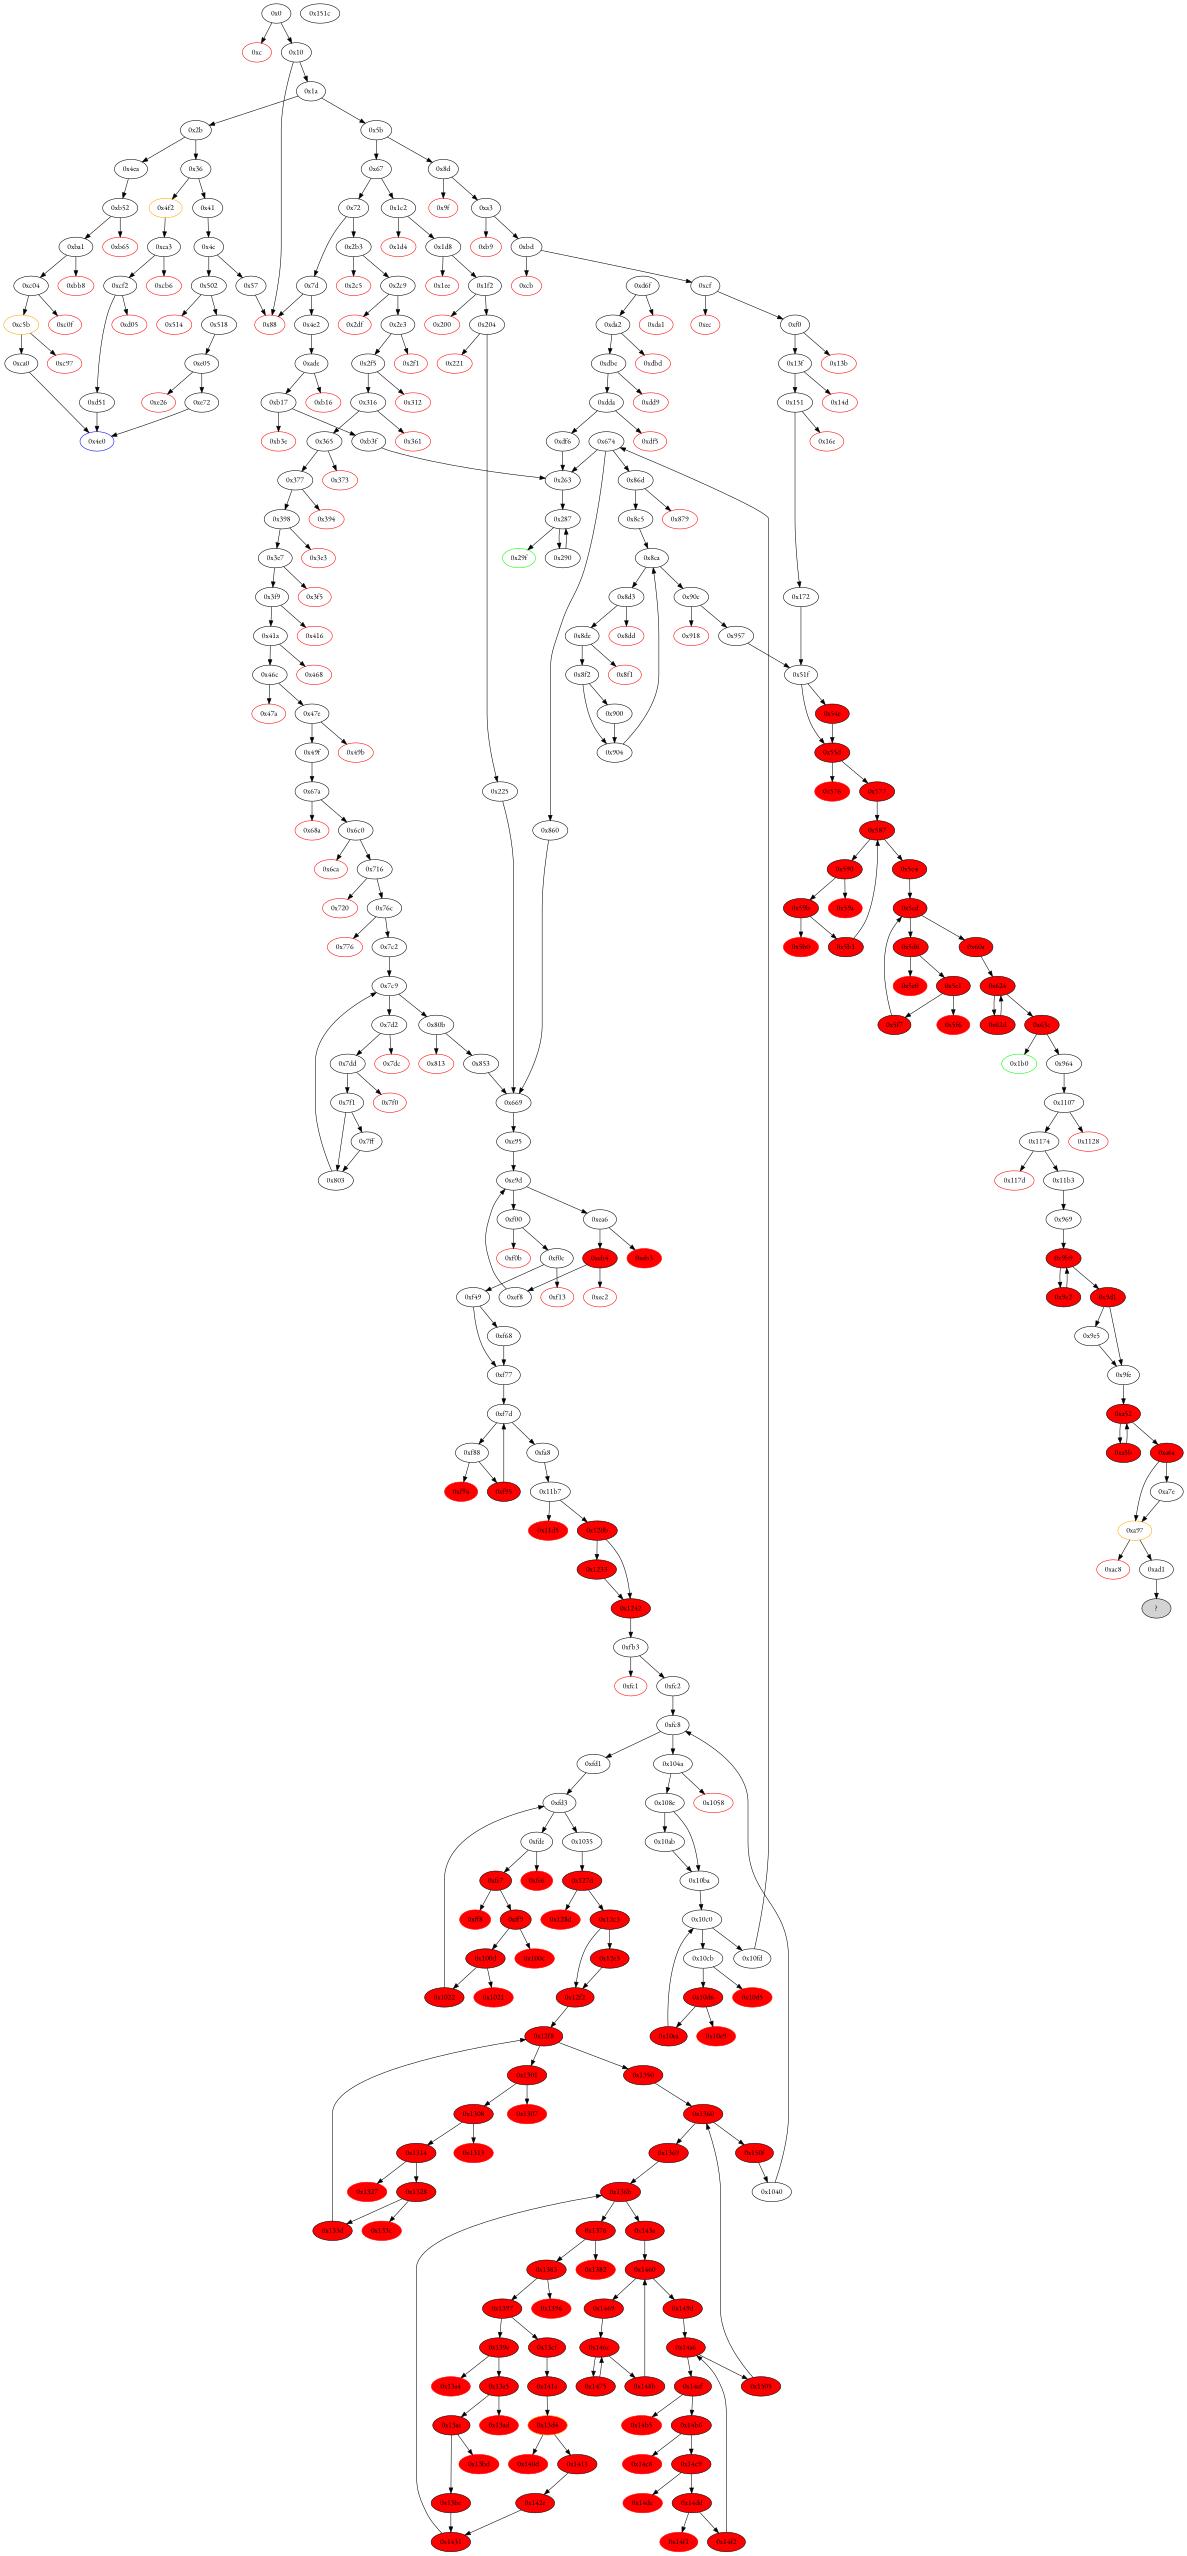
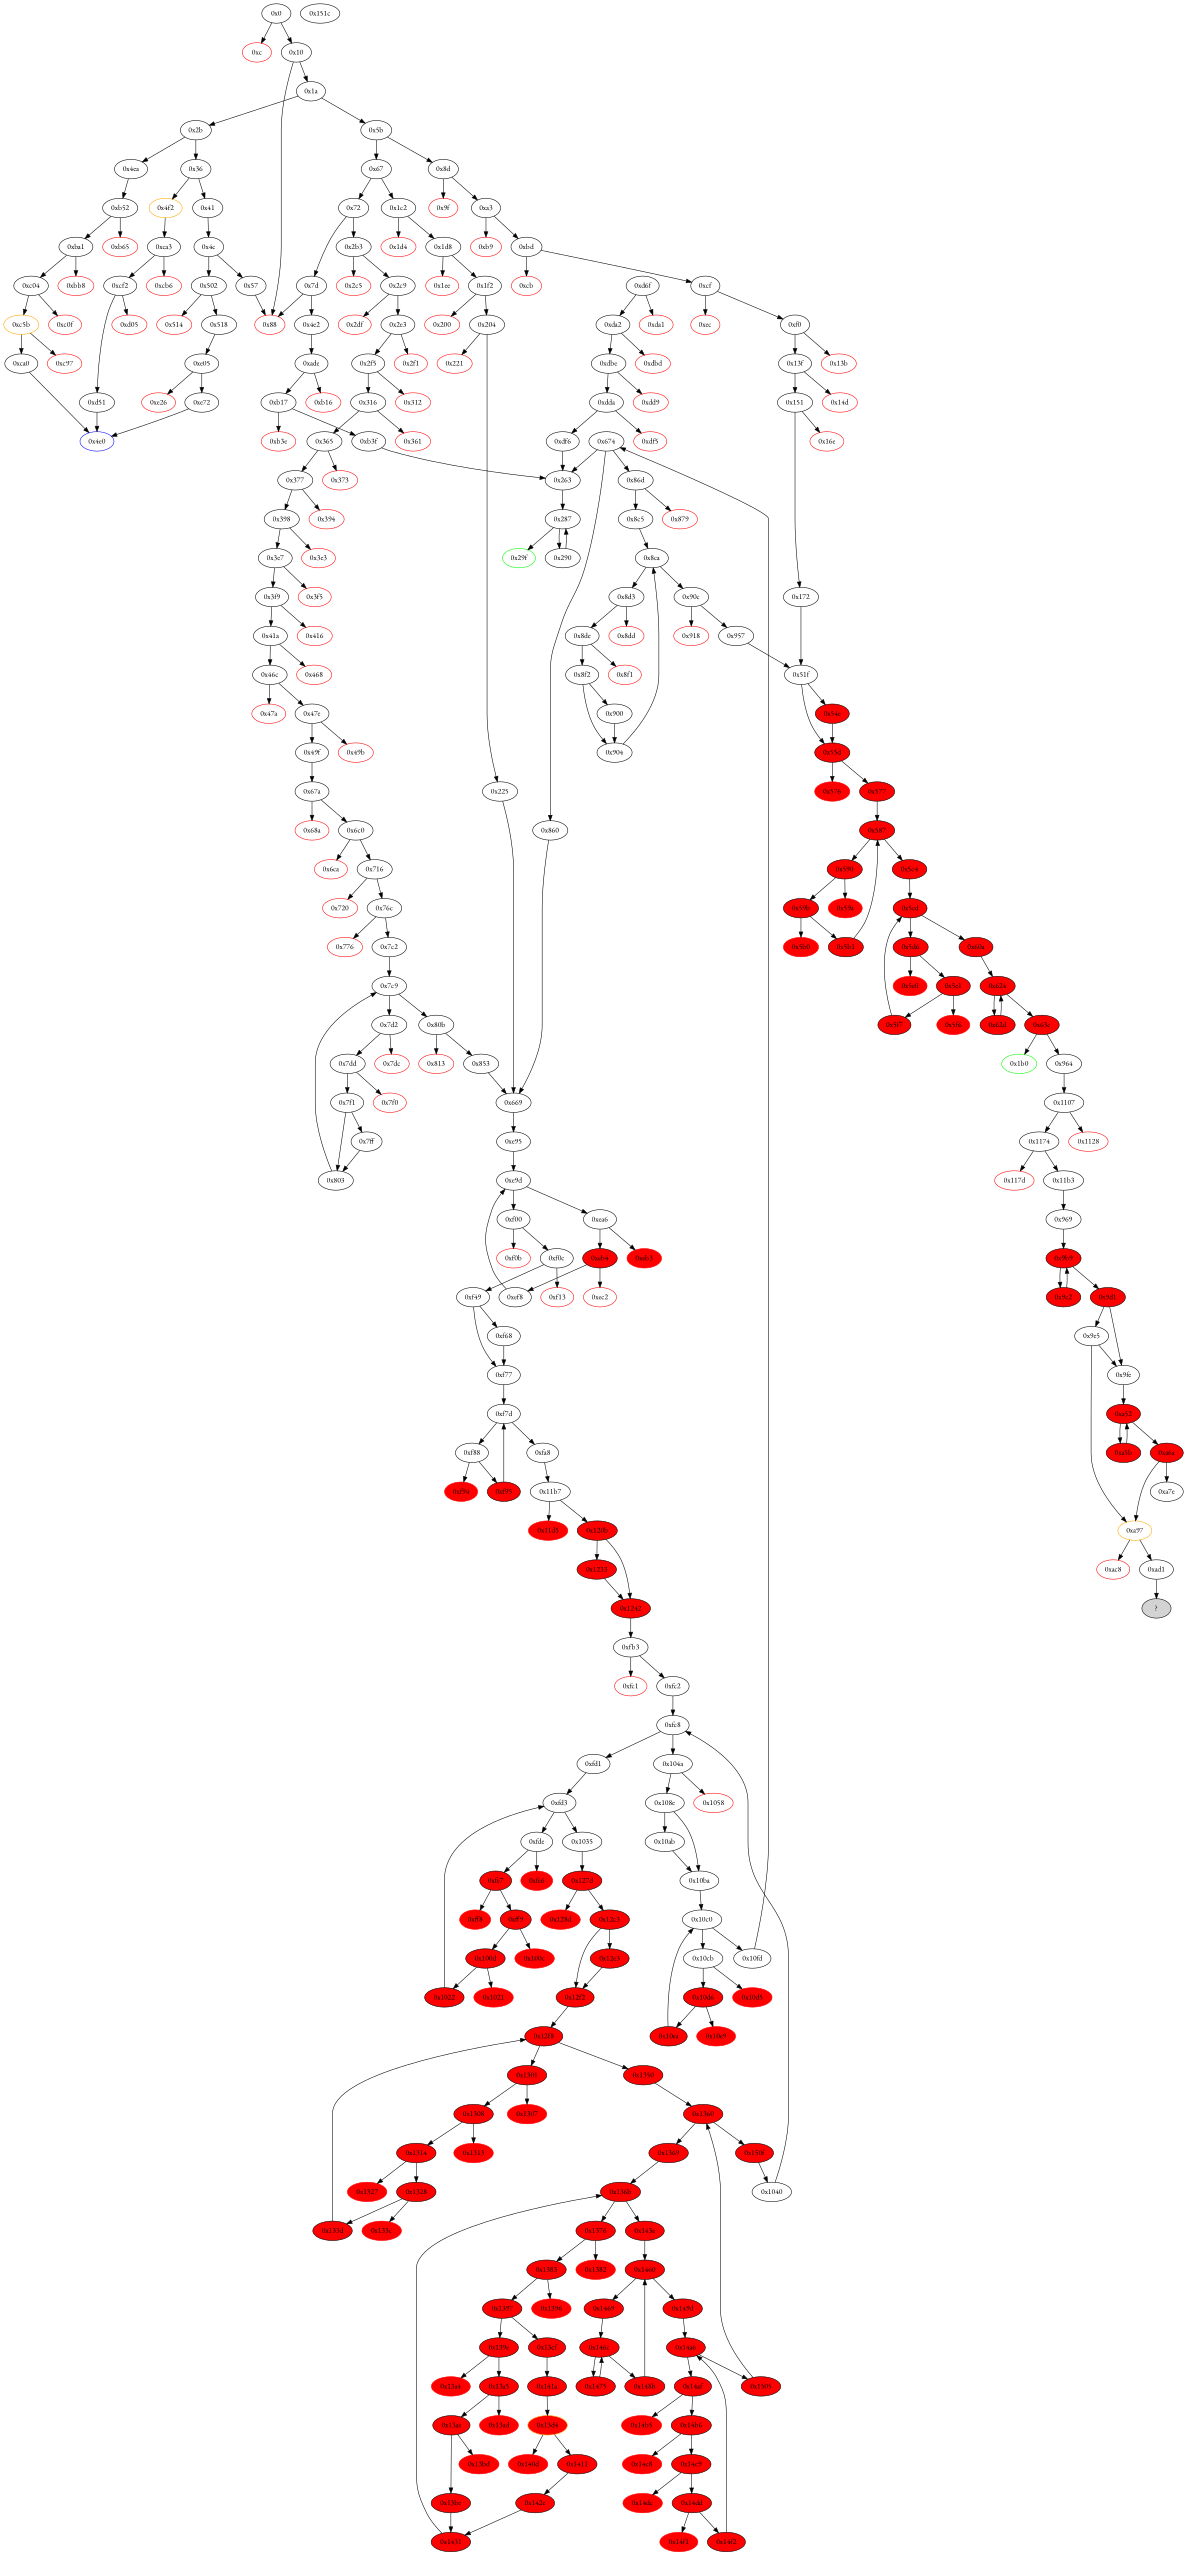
edge "0xa7e" -> "0xa97": now "0x9e5" -> "0xa97"
